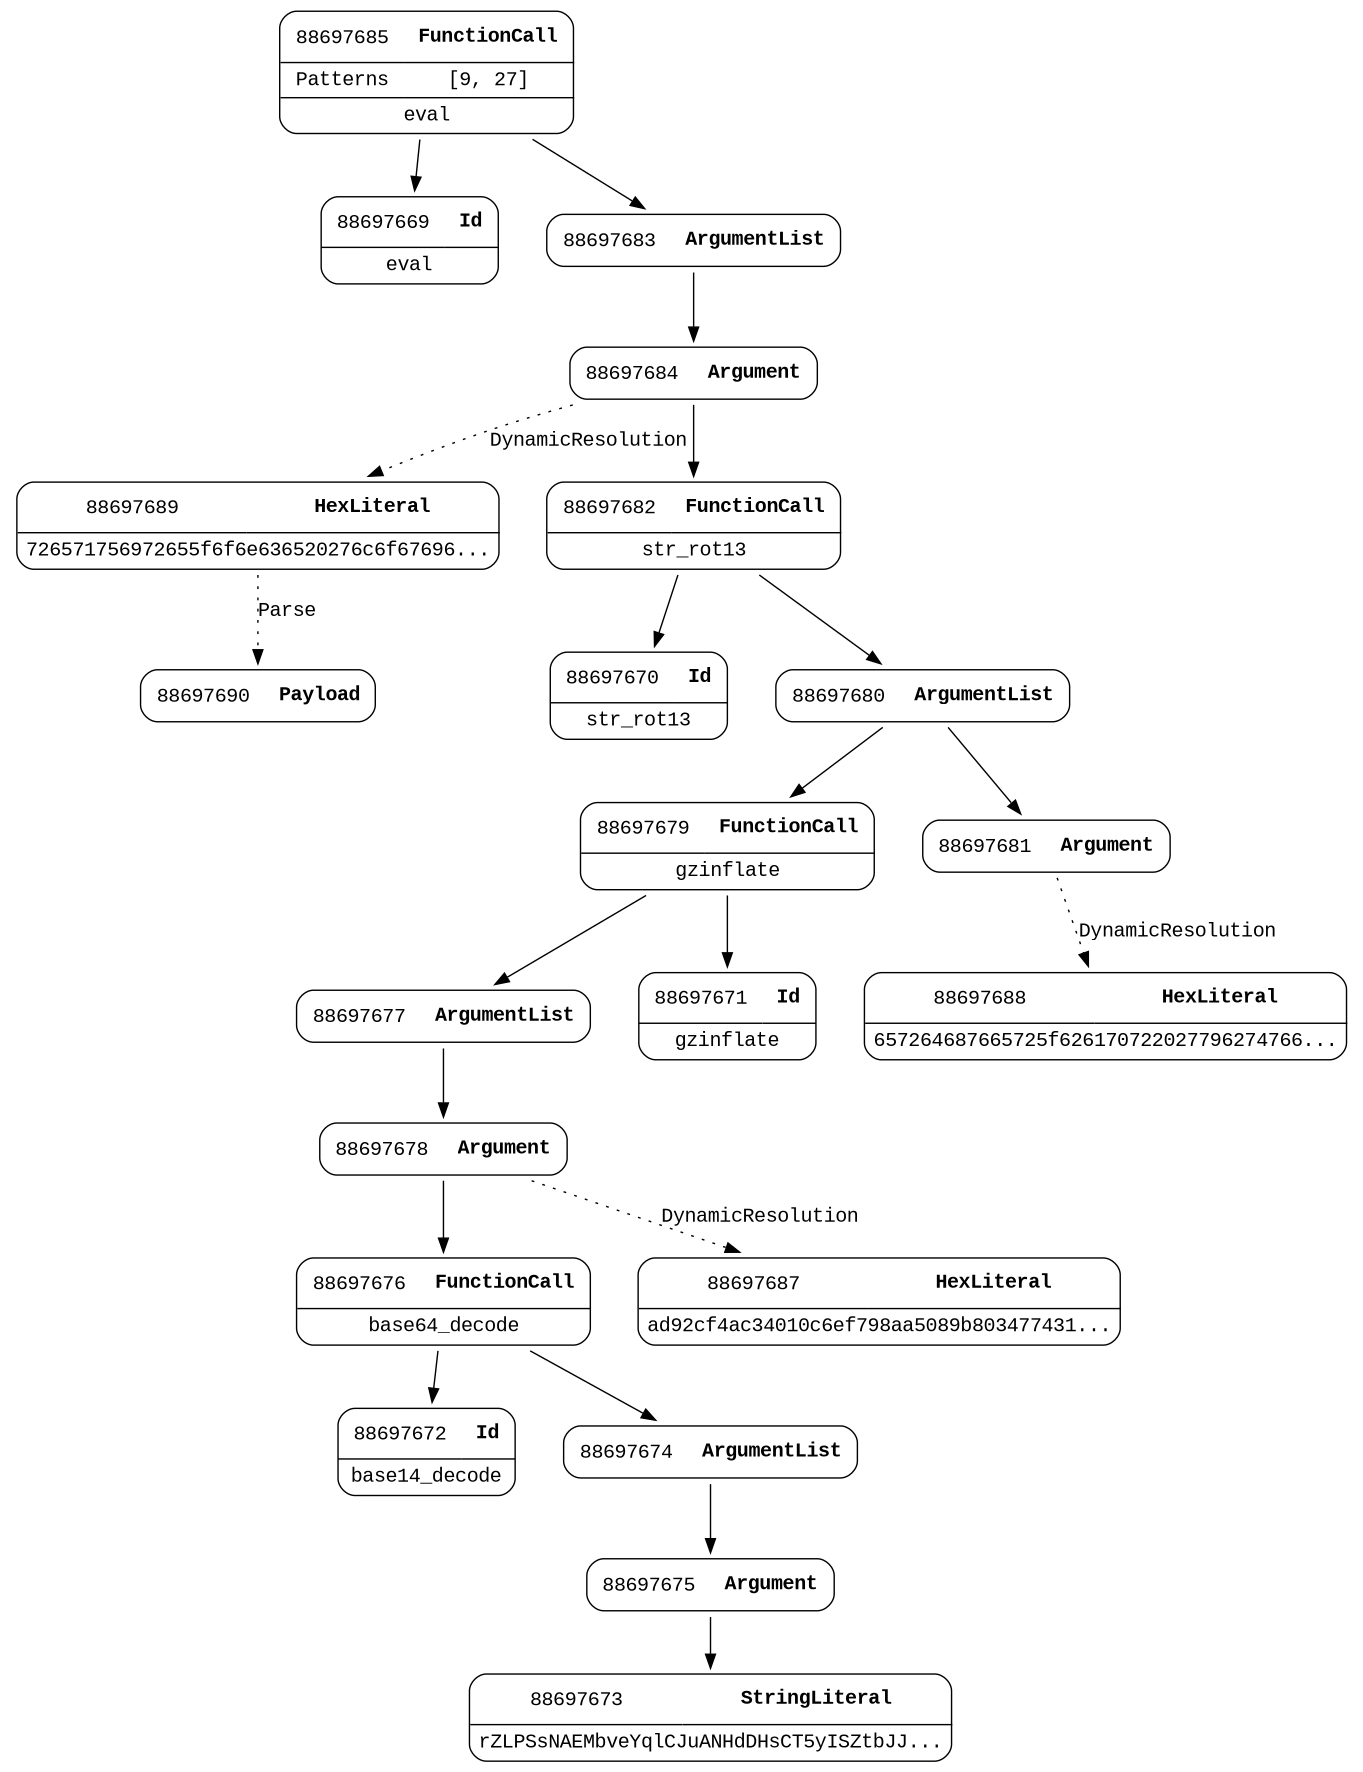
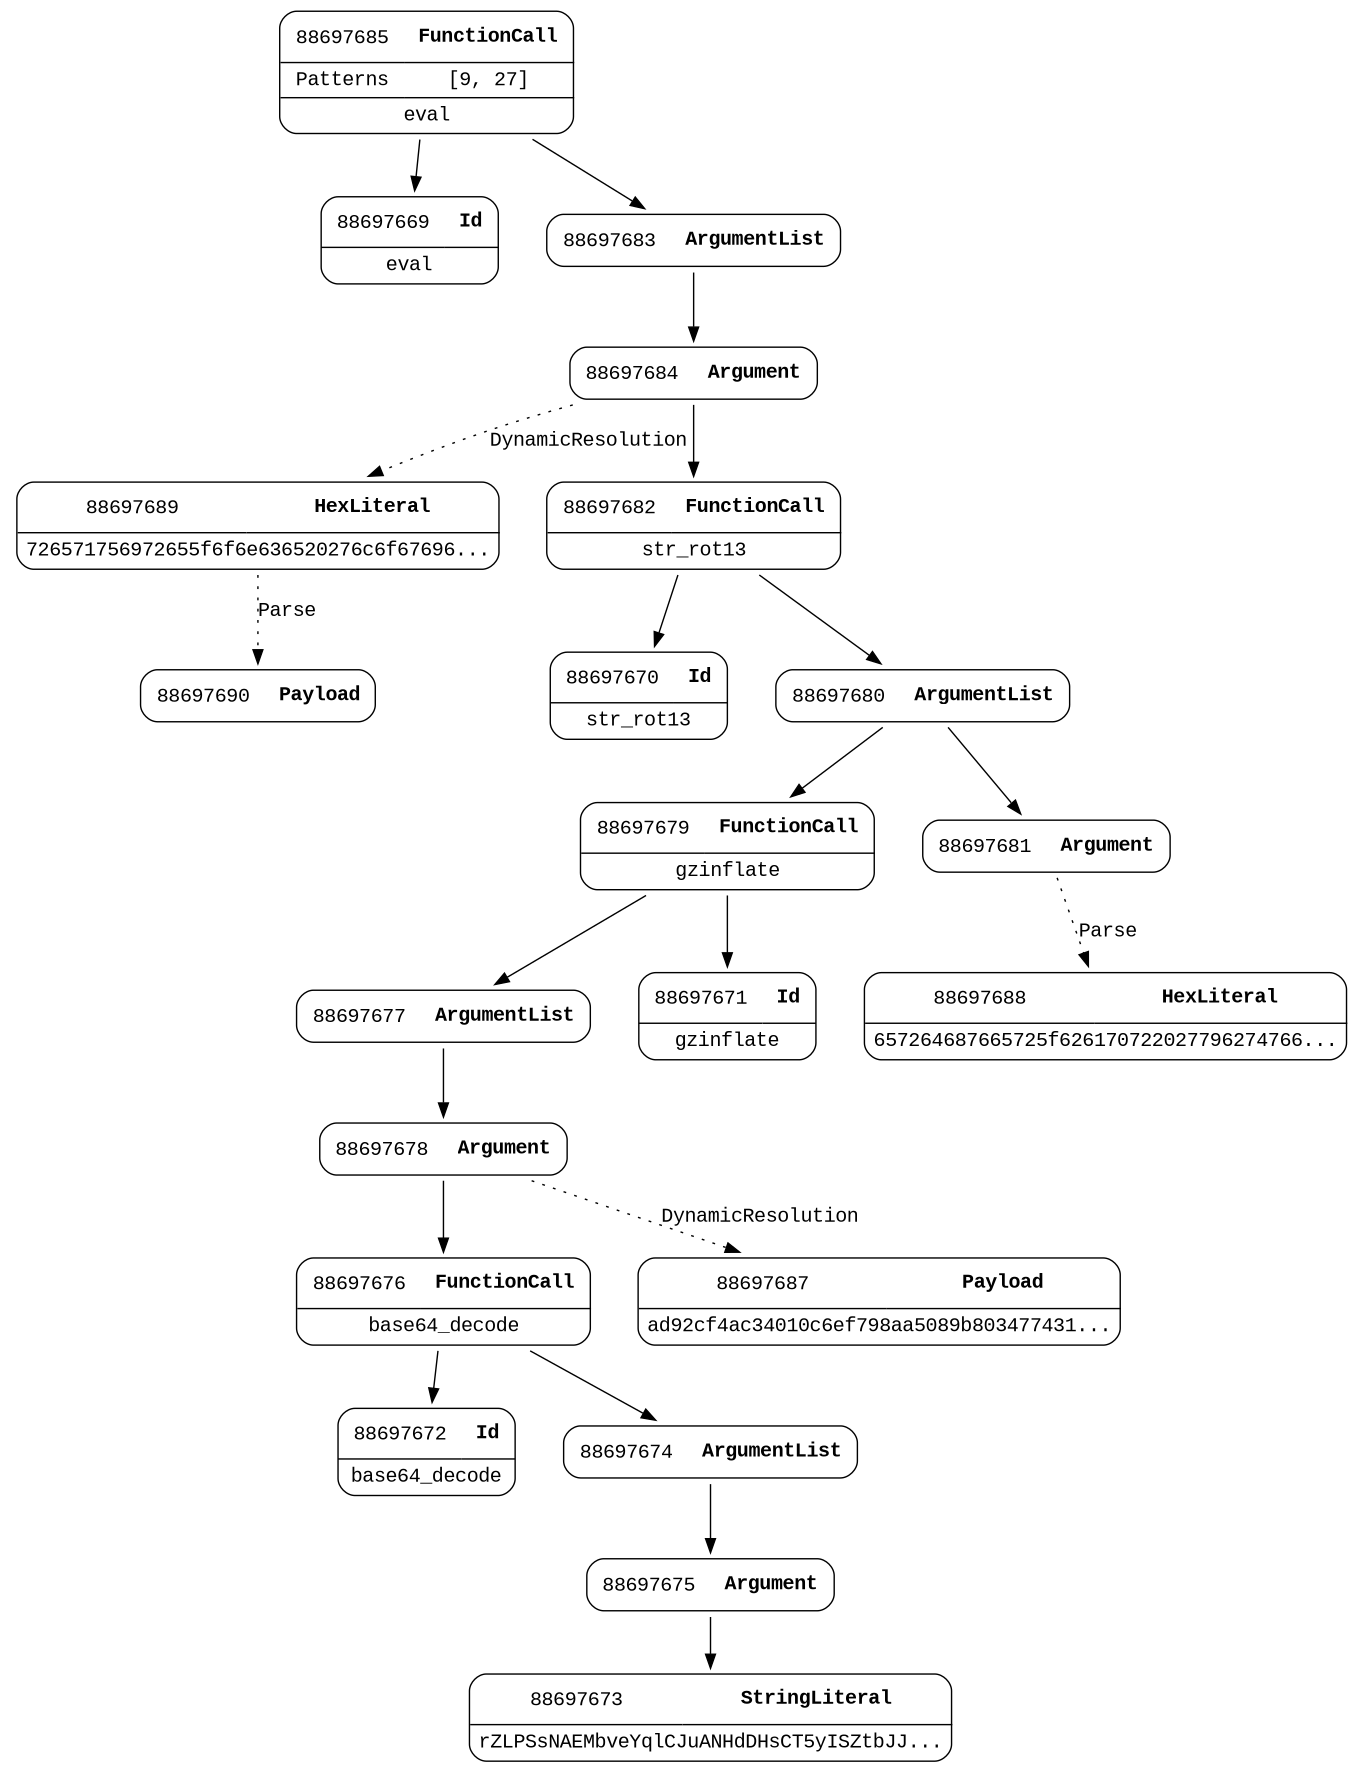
edge "88697681" -> "88697688": label "DynamicResolution" -> "Parse"
node "88697687": text "HexLiteral" -> "Payload"
node "88697672": text "base14_decode" -> "base64_decode"
